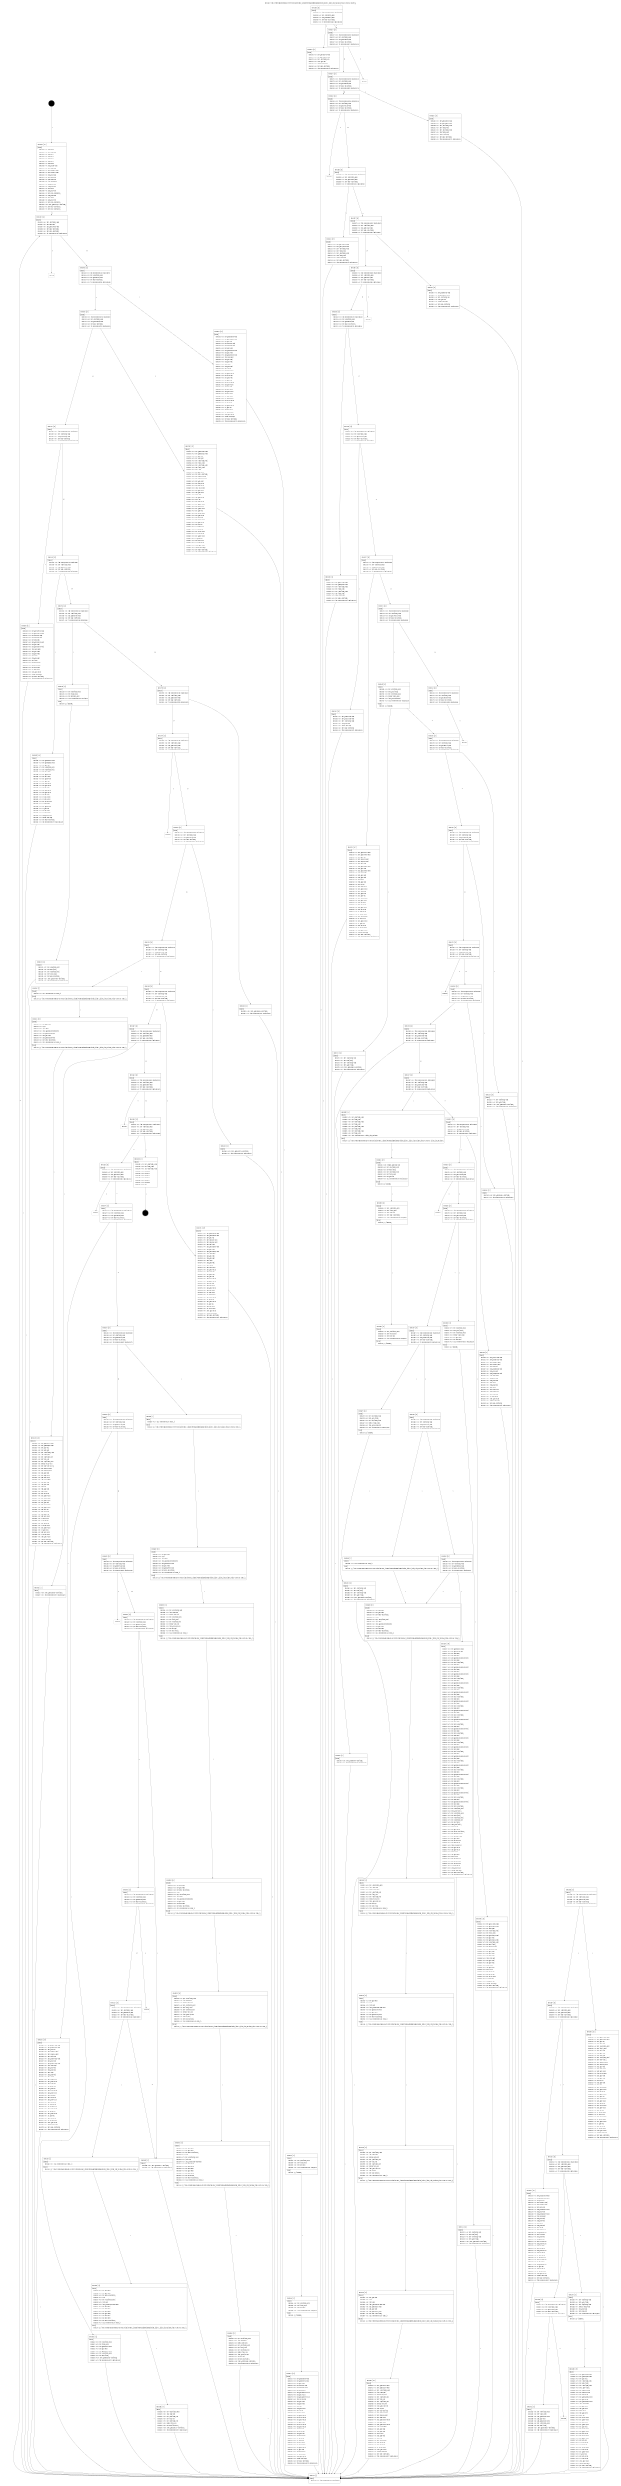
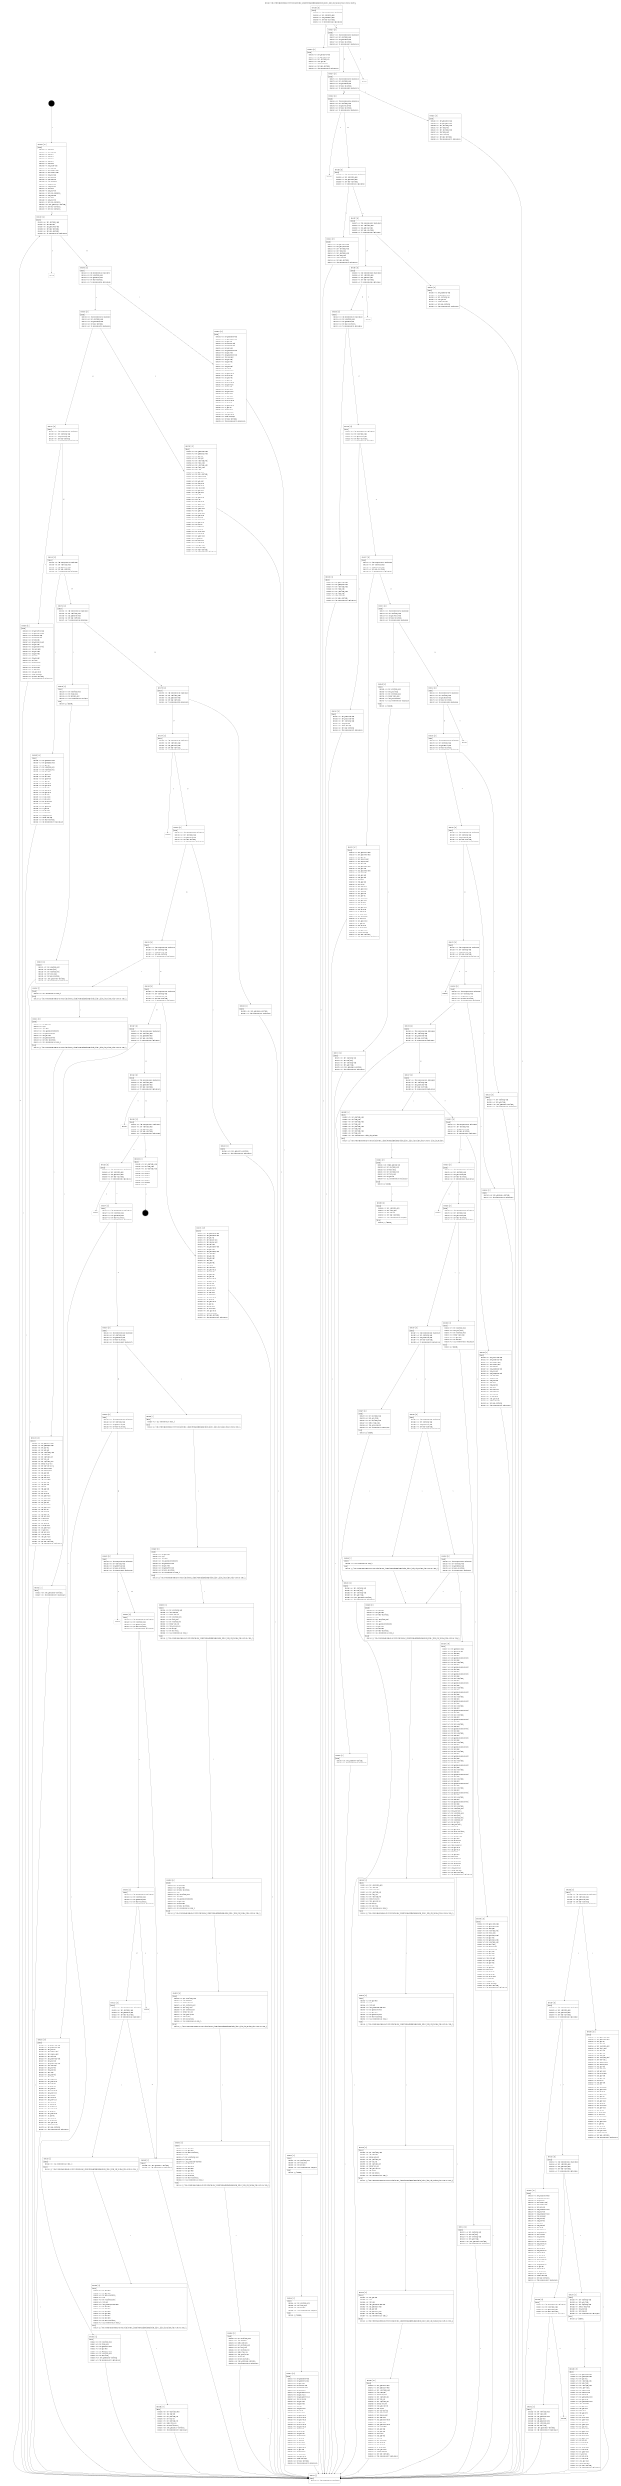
edge "0x4026fb [26]" -> "0x401c8b [28]": now "0x401c6f [28]" -> "0x401c8b [28]"
node "0x402e26 [15]": removed
